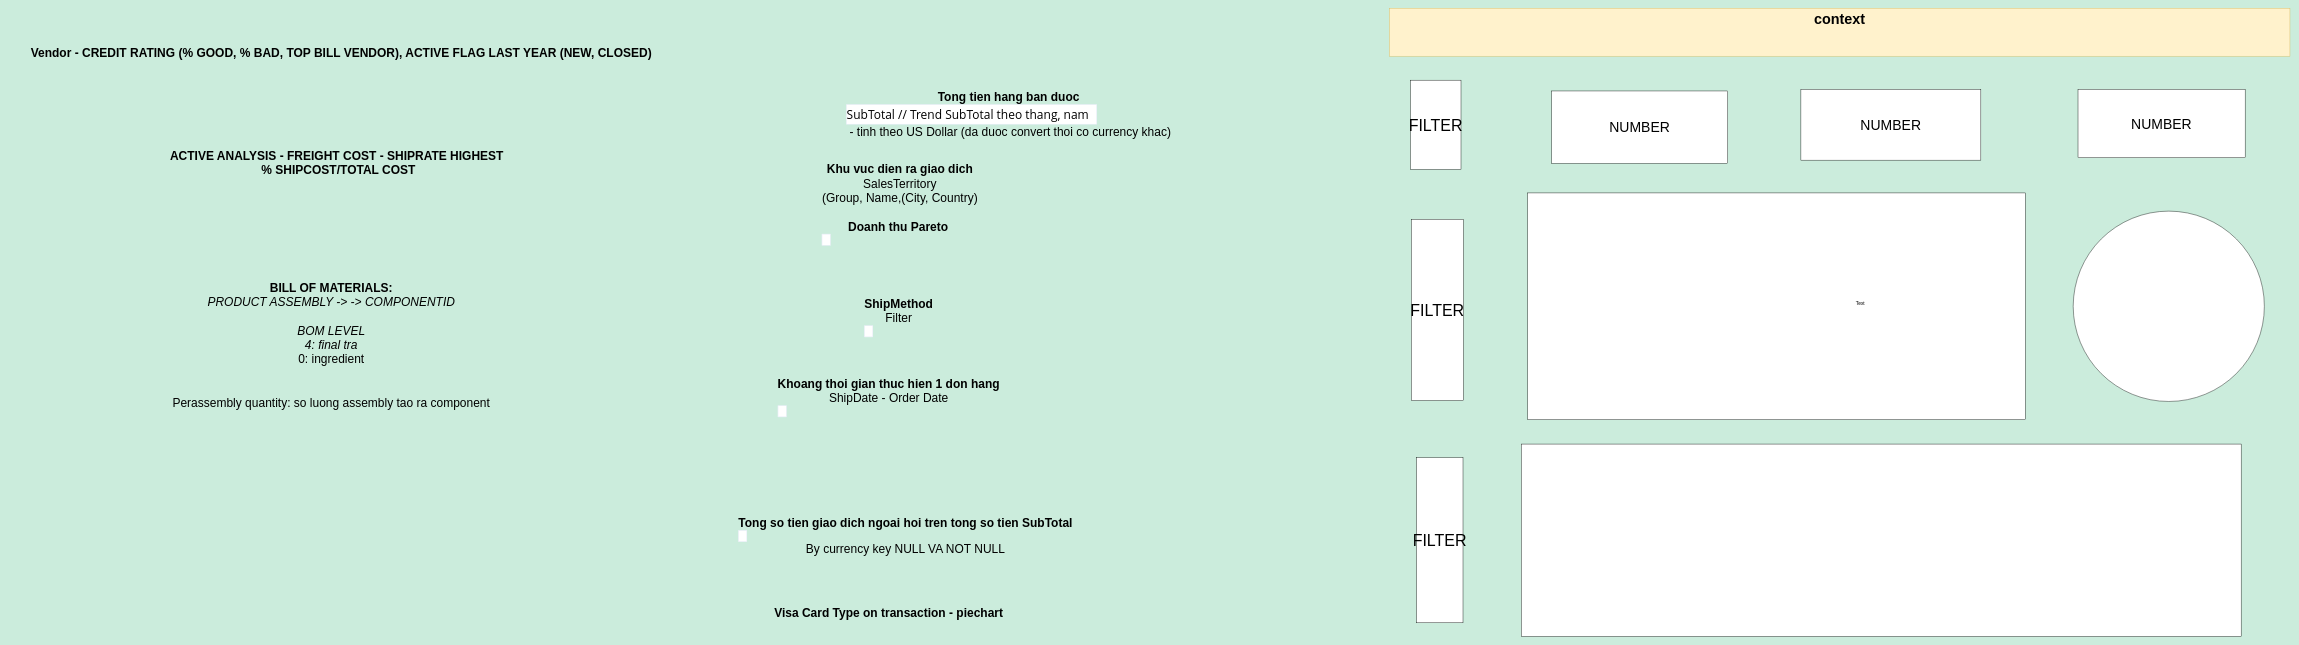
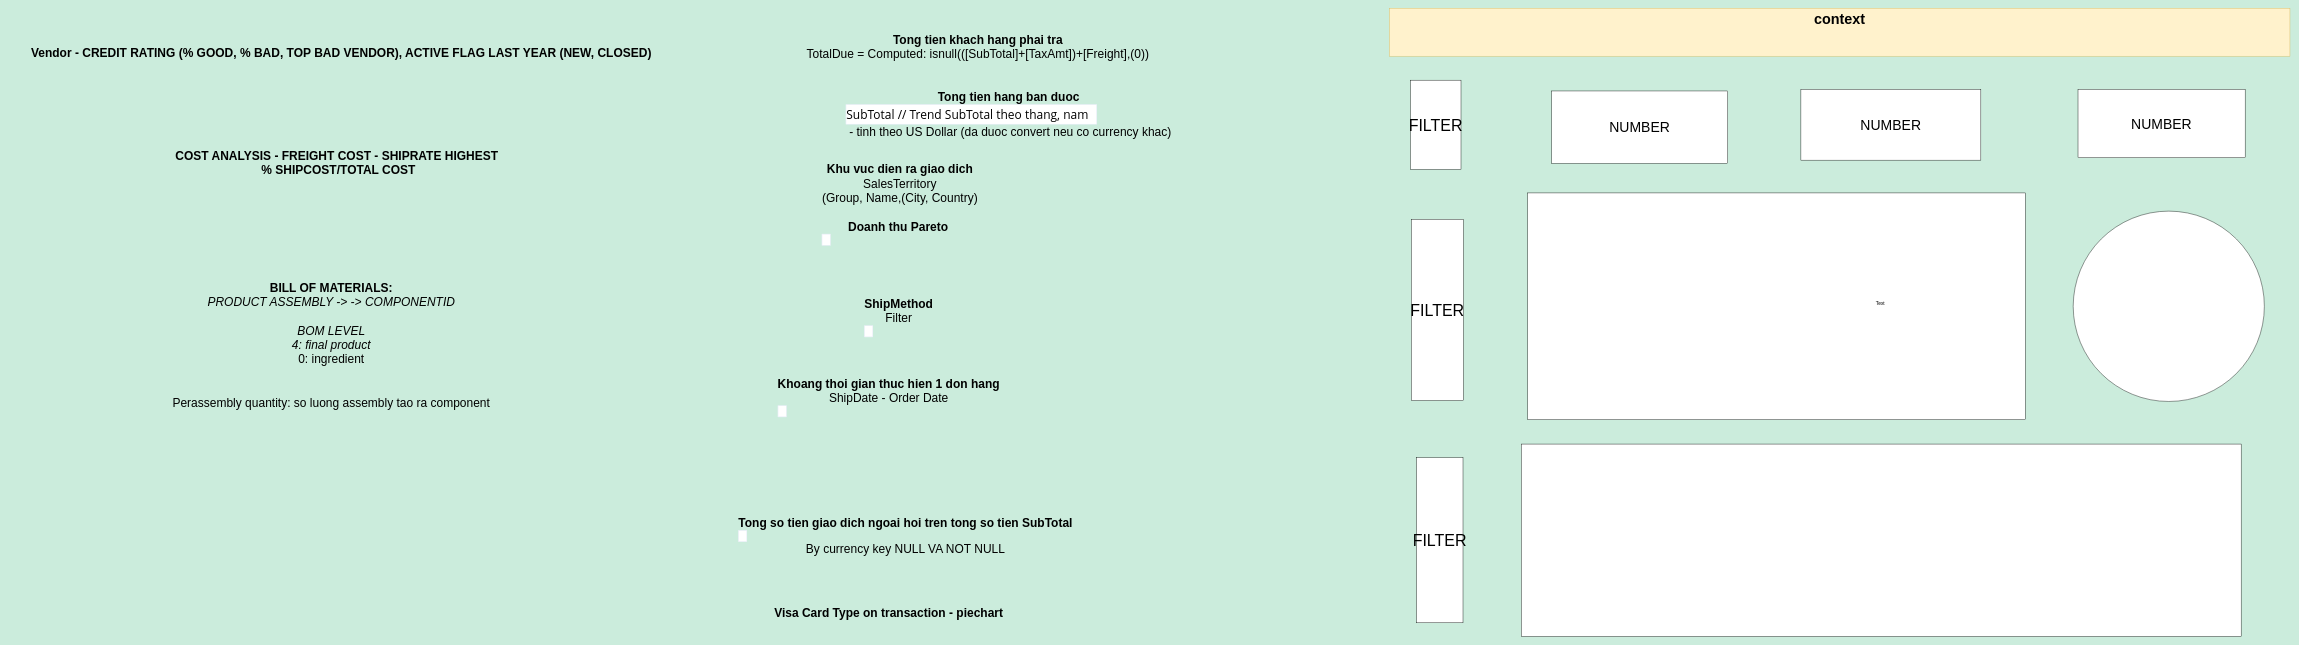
node "Tong tien khach hang phai tra TotalDue = Computed: isnull(([SubTotal]+[TaxAmt])+[Freight],(0))": added
node "Vendor - CREDIT RATING (% GOOD, % BAD, TOP BILL VENDOR), ACTIVE FLAG LAST YEAR (NEW, CLOSED)": label "Vendor - CREDIT RATING (% GOOD, % BAD, TOP BILL VENDOR), ACTIVE FLAG LAST YEAR (NEW, CLOSED)" -> "Vendor - CREDIT RATING (% GOOD, % BAD, TOP BAD VENDOR), ACTIVE FLAG LAST YEAR (NEW, CLOSED)"
node "Tong tien hang ban duoc SubTotal // Trend SubTotal theo thang, nam - tinh theo US Dollar (da duoc convert thoi co currency khac)": label "Tong tien hang ban duoc SubTotal // Trend SubTotal theo thang, nam - tinh theo US Dollar (da duoc convert thoi co currency khac)" -> "Tong tien hang ban duoc SubTotal // Trend SubTotal theo thang, nam - tinh theo US Dollar (da duoc convert neu co currency khac)"
node "ACTIVE ANALYSIS - FREIGHT COST - SHIPRATE HIGHEST % SHIPCOST/TOTAL COST": label "ACTIVE ANALYSIS - FREIGHT COST - SHIPRATE HIGHEST % SHIPCOST/TOTAL COST" -> "COST ANALYSIS - FREIGHT COST - SHIPRATE HIGHEST % SHIPCOST/TOTAL COST"
node "Text": moved (1861, 303) -> (1881, 303)
node "BILL OF MATERIALS: PRODUCT ASSEMBLY -> -> COMPONENTID BOM LEVEL 4: final tra 0: ingredient Perassembly quantity: so luong assembly tao ra component": label "BILL OF MATERIALS: PRODUCT ASSEMBLY -> -> COMPONENTID BOM LEVEL 4: final tra 0: ingredient Perassembly quantity: so luong assembly tao ra component" -> "BILL OF MATERIALS: PRODUCT ASSEMBLY -> -> COMPONENTID BOM LEVEL 4: final product 0: ingredient Perassembly quantity: so luong assembly tao ra component"
